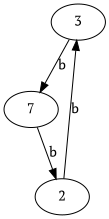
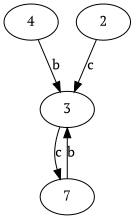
node "4": added
edge "3" -> "7": label "b" -> "c"
edge "2" -> "3": label "b" -> "c"
edge "7" -> "2": now "7" -> "3"
